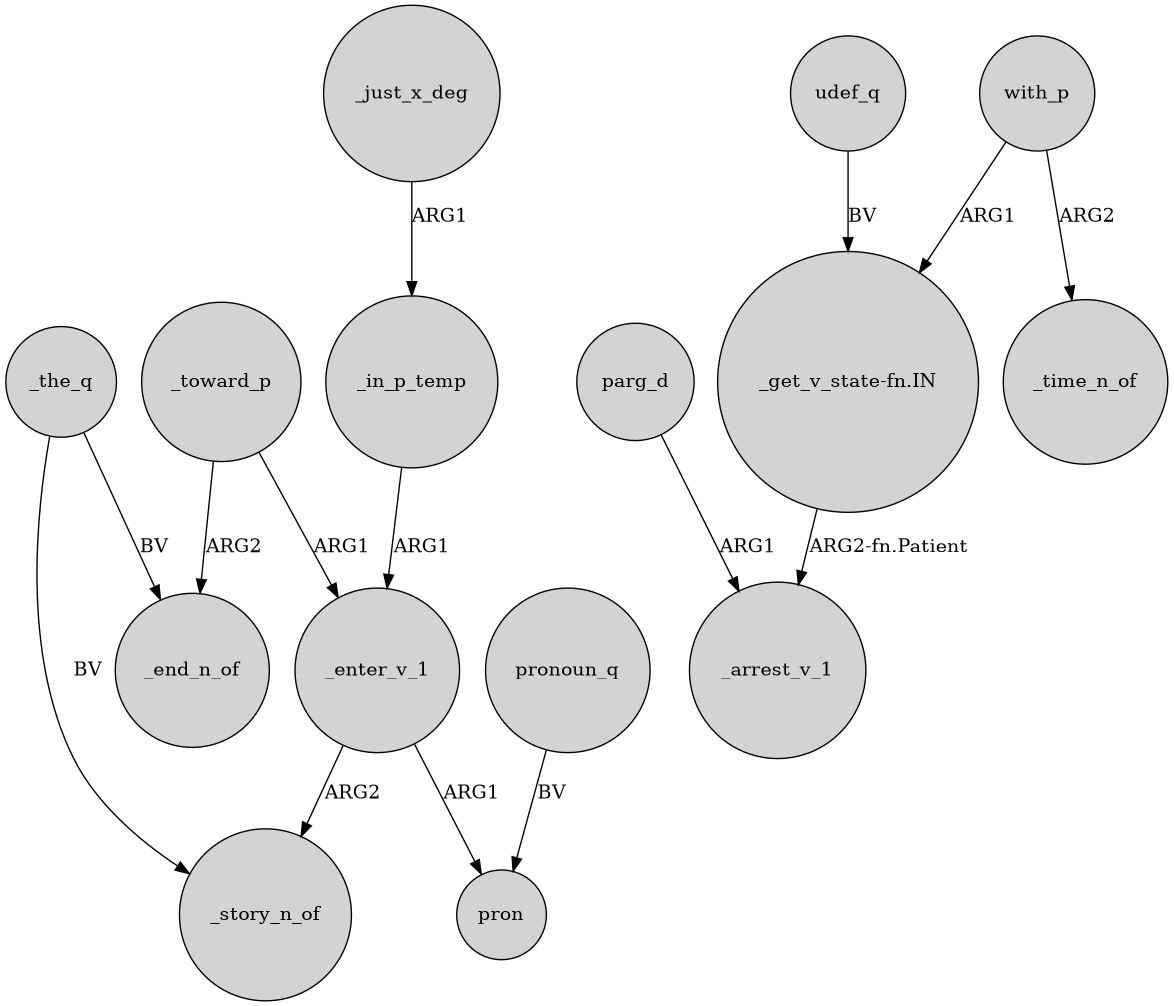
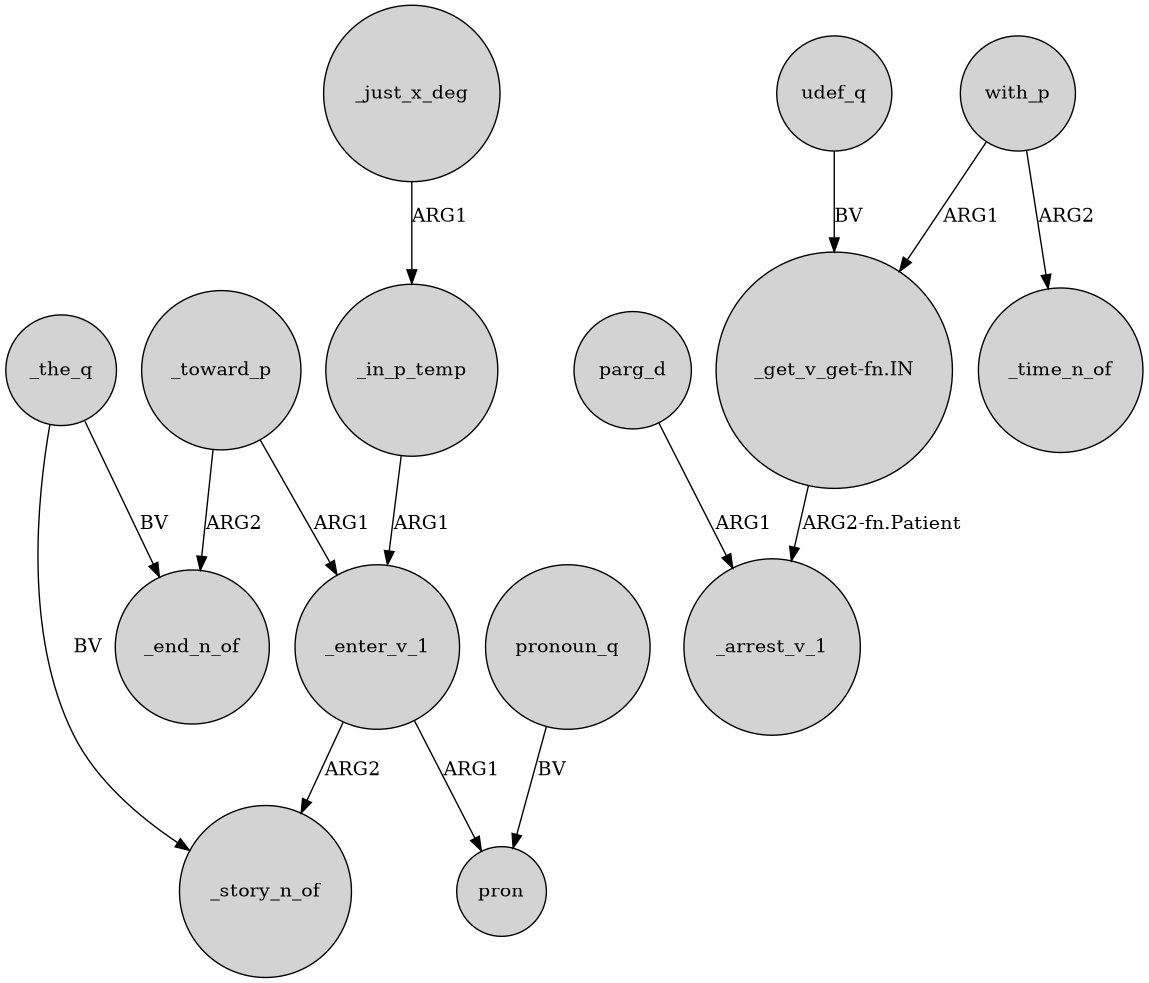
node "_get_v_state-fn.IN": label "_get_v_state-fn.IN" -> "_get_v_get-fn.IN"
